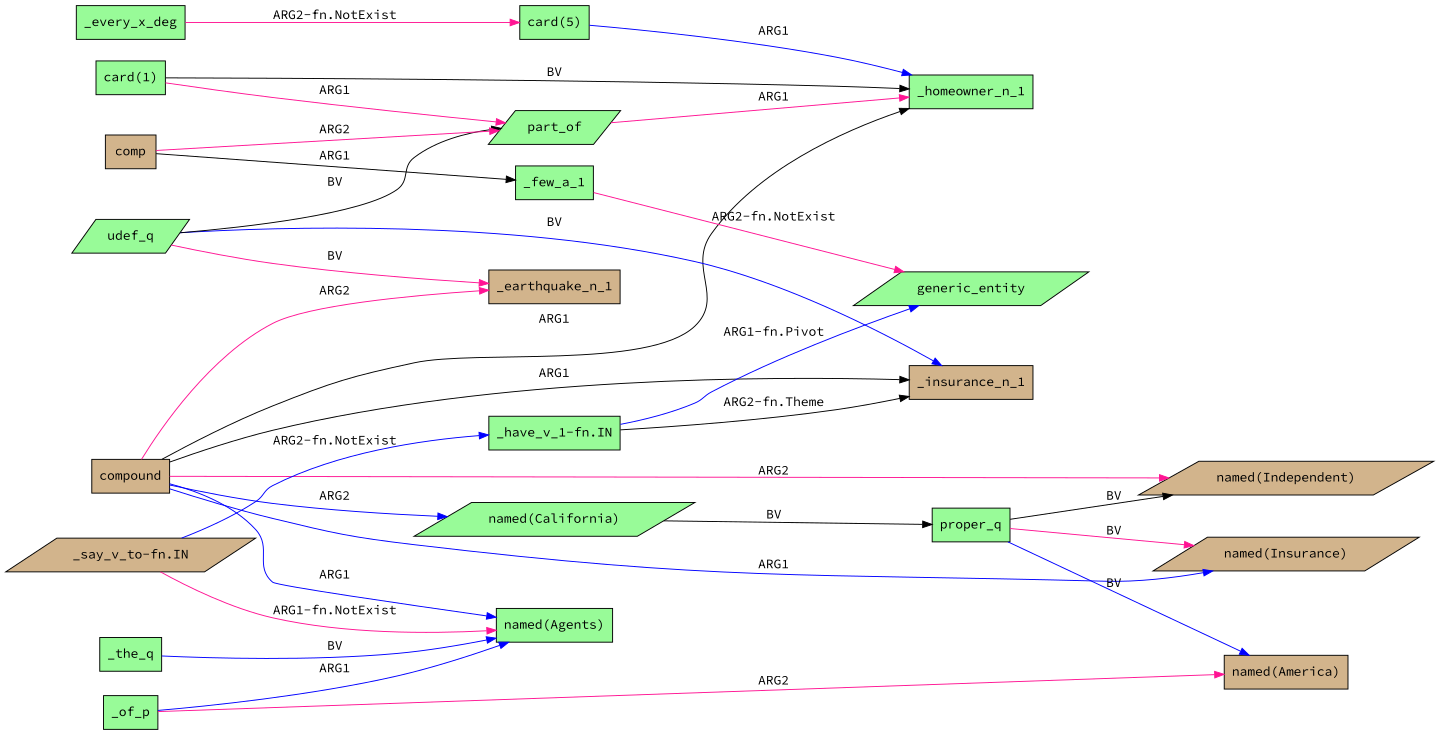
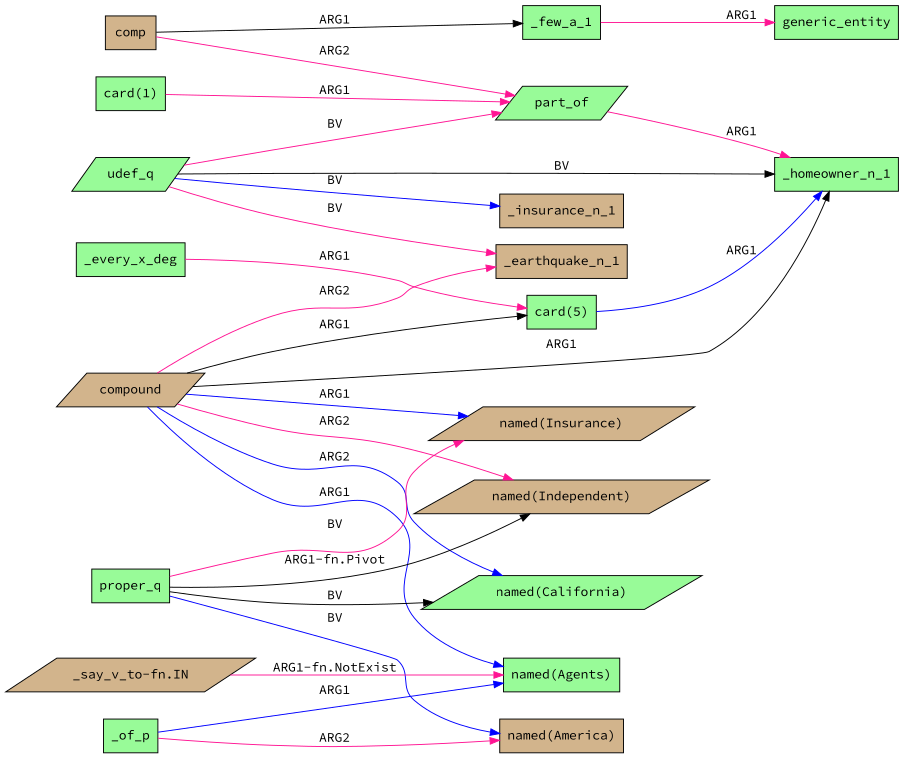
edge "_every_x_deg" -> "card(5)": label "ARG2-fn.NotExist" -> "ARG1"
edge "card(1)" -> "_homeowner_n_1": now "udef_q" -> "_homeowner_n_1"
edge "udef_q" -> "part_of": color black -> deeppink
edge "_few_a_1" -> "generic_entity": label "ARG2-fn.NotExist" -> "ARG1"
node "generic_entity": shape parallelogram -> box
edge "compound" -> "_insurance_n_1": now "compound" -> "card(5)"
node "_have_v_1-fn.IN": removed
node "compound": shape box -> parallelogram
edge "proper_q" -> "named(Independent)": label "BV" -> "ARG1-fn.Pivot"
edge "named(California)" -> "proper_q": reversed
node "_the_q": removed
